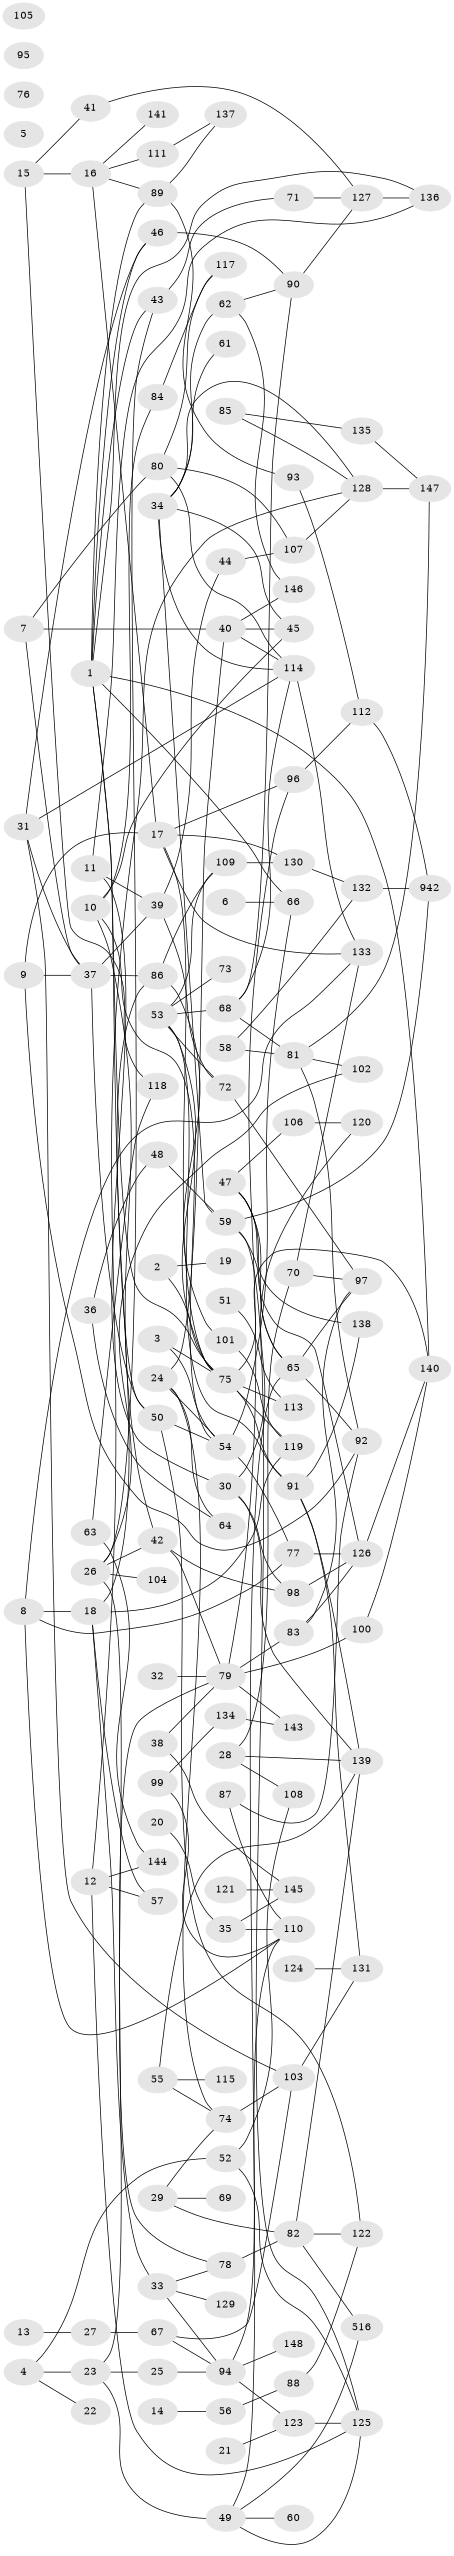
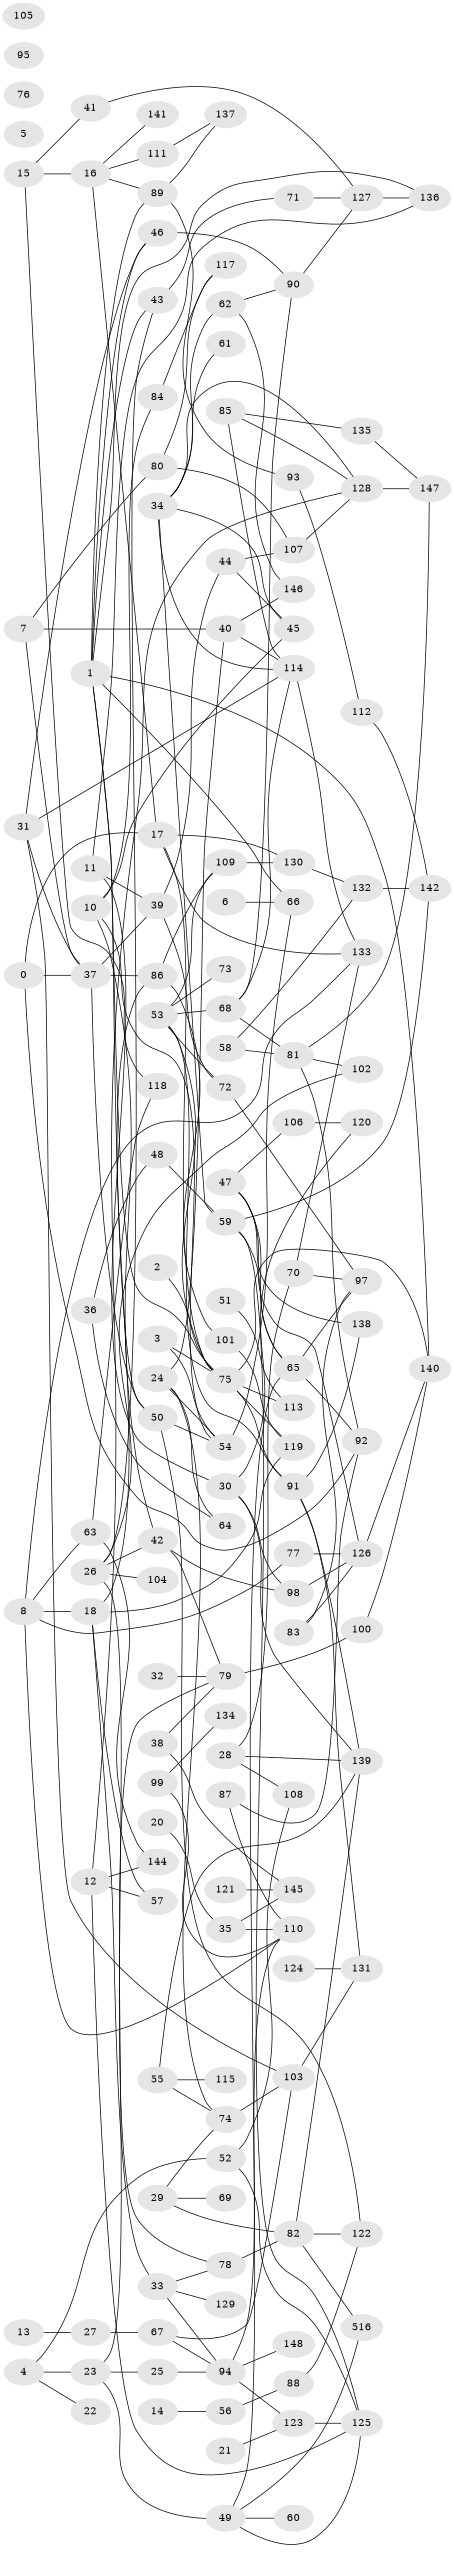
edge "80" -- "114": now "85" -- "114"
edge "40" -- "45": now "44" -- "45"
node "96": removed
node "942": label "942" -> "142"
node "9": label "9" -> "0"
node "19": removed
edge "54" -- "77": removed
edge "63" -- "8": added
edge "83" -- "79": removed
node "143": removed
